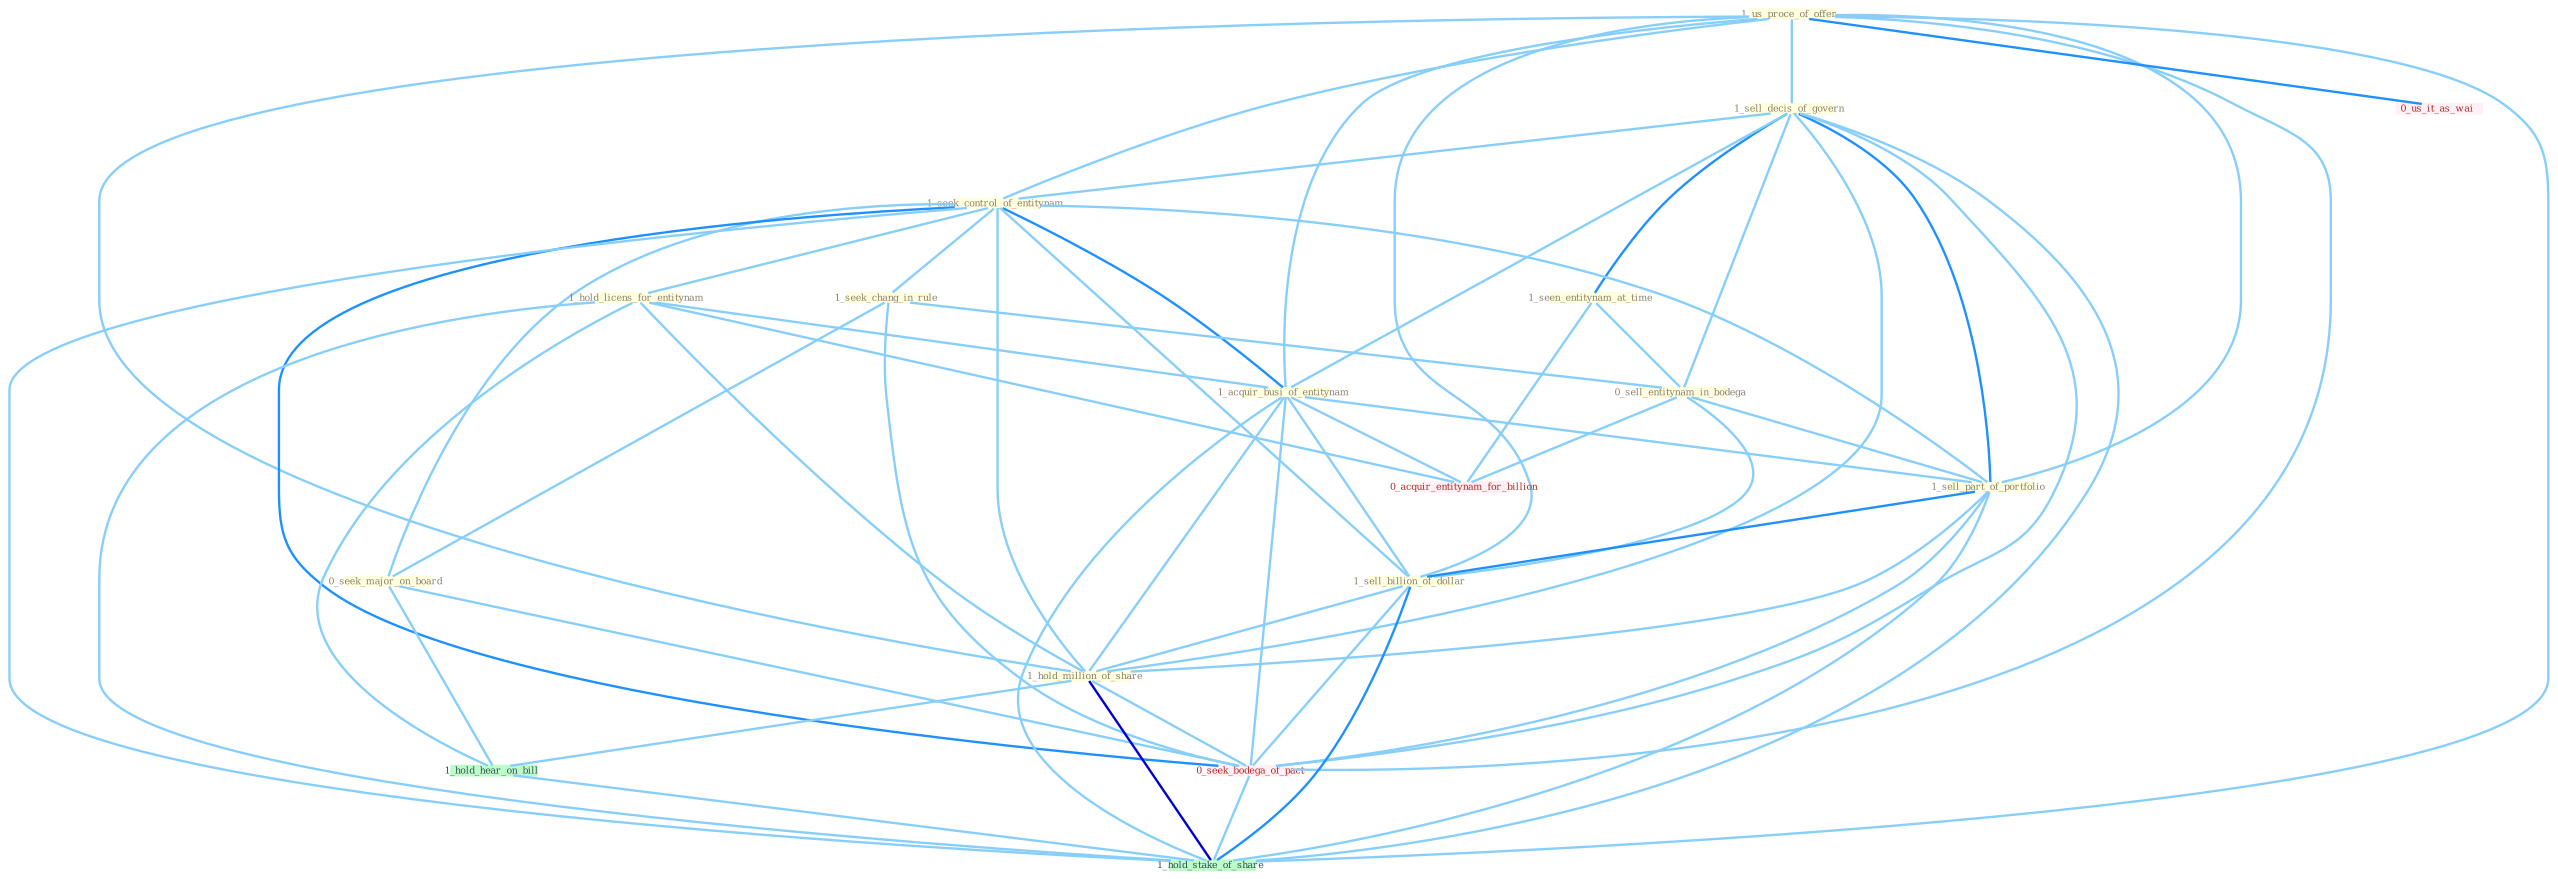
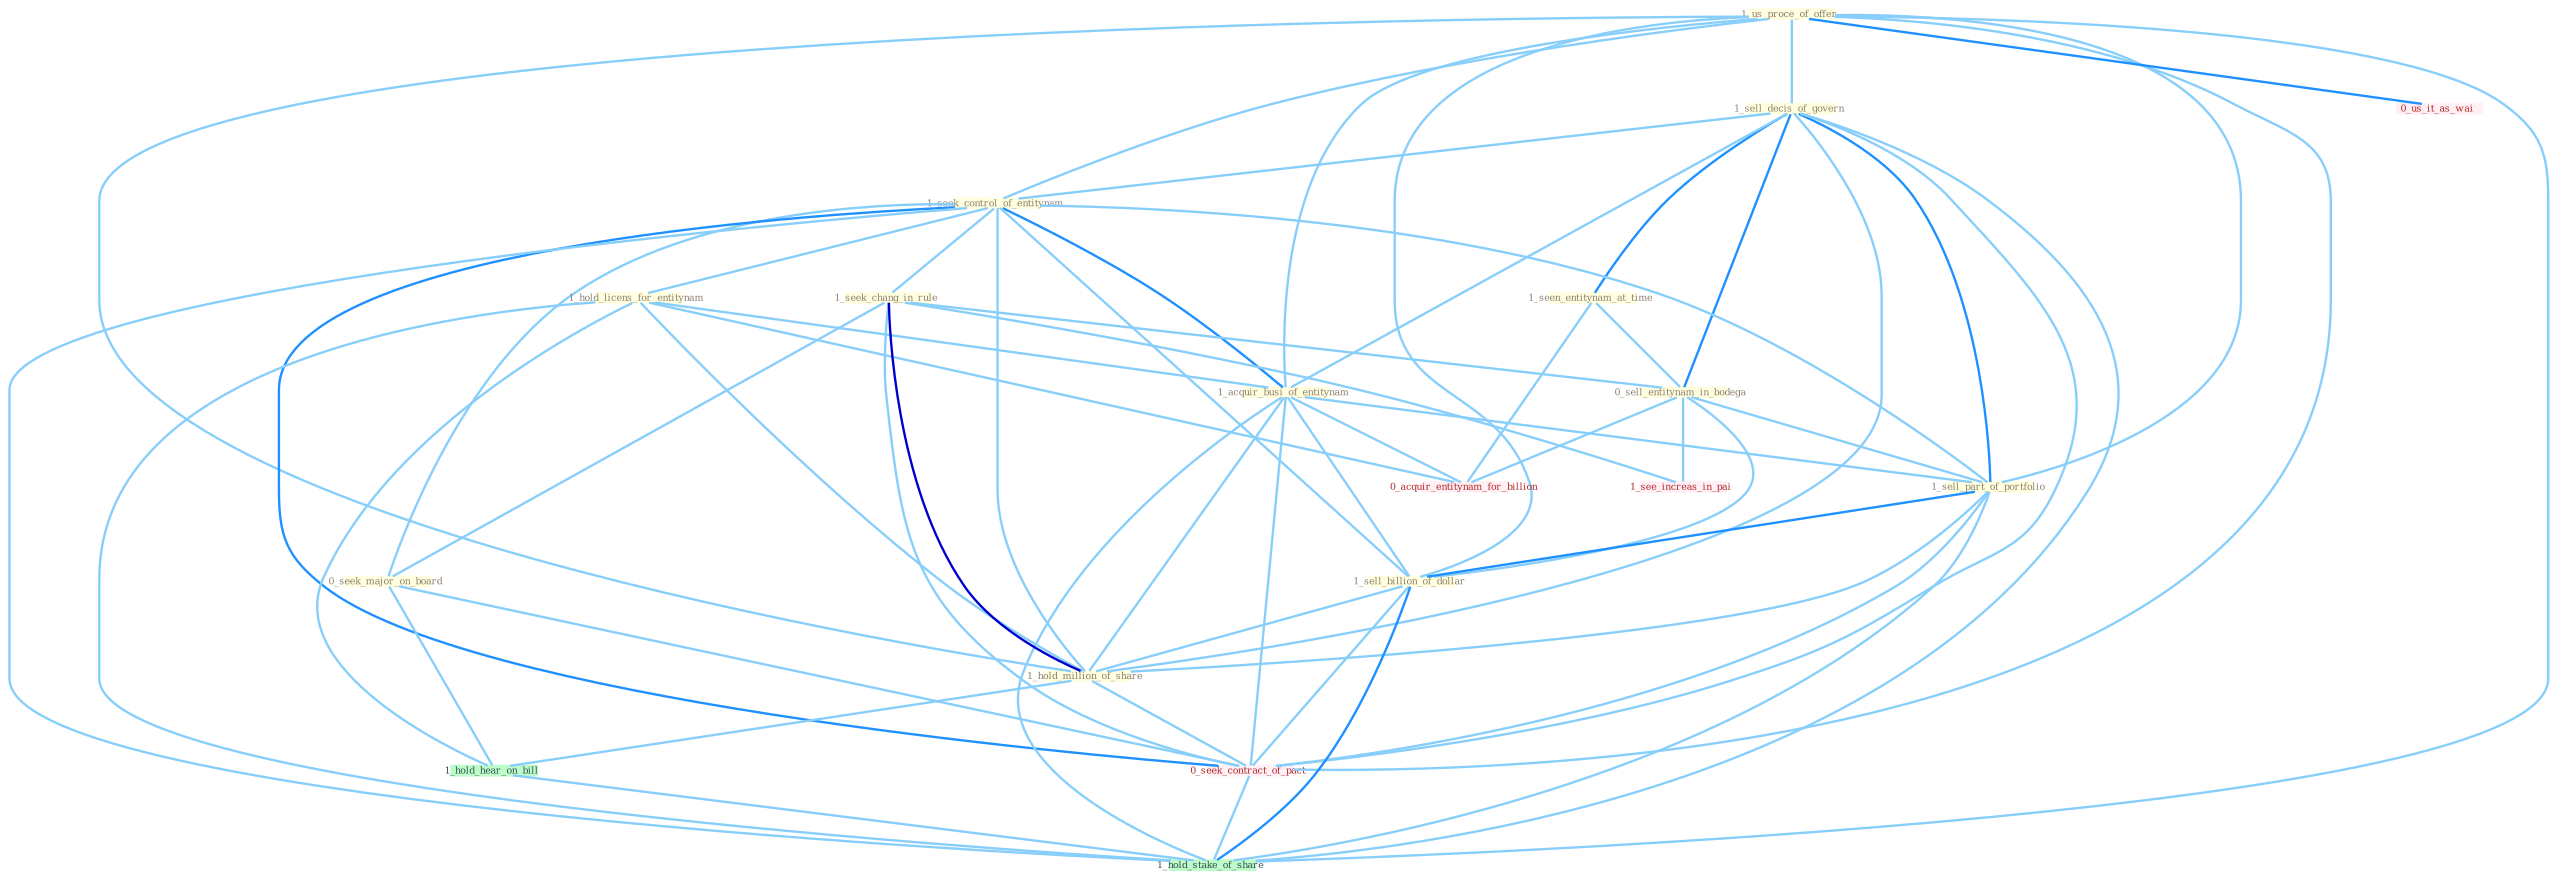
edge "1_sell_decis_of_govern" -- "0_sell_entitynam_in_bodega": color #87cefa -> #1e90ff
node "1_see_increas_in_pai": added
node "0_seek_bodega_of_pact": label "0_seek_bodega_of_pact" -> "0_seek_contract_of_pact"
edge "1_hold_million_of_share" -- "1_hold_stake_of_share": now "1_hold_million_of_share" -- "1_seek_chang_in_rule"
